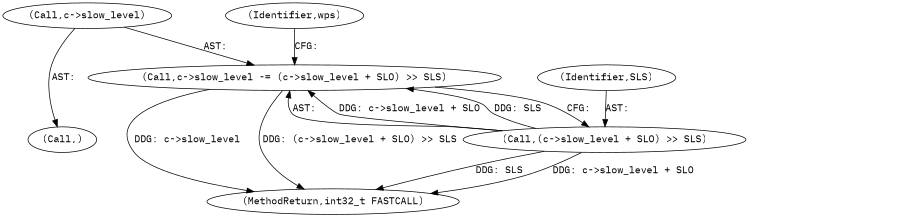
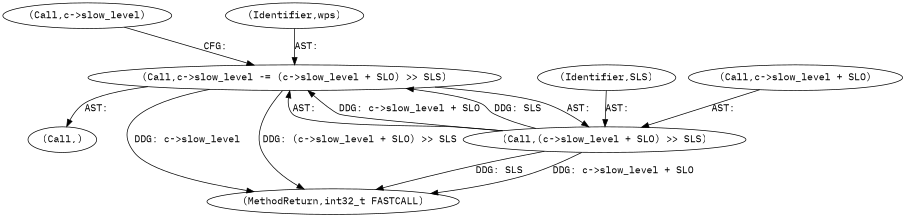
edge "(Call,c->slow_level)" -> "(Call,c->slow_level -= (c->slow_level + SLO) >> SLS)": label "AST: " -> "CFG: "
edge "(Identifier,wps)" -> "(Call,c->slow_level -= (c->slow_level + SLO) >> SLS)": label "CFG: " -> "AST: "
edge "(Call,c->slow_level)" -> "(Call,)": now "(Call,c->slow_level -= (c->slow_level + SLO) >> SLS)" -> "(Call,)"
node "(Call,c->slow_level + SLO)": added
edge "(Call,c->slow_level -= (c->slow_level + SLO) >> SLS)" -> "(Call,(c->slow_level + SLO) >> SLS)": label "CFG: " -> "AST: "
